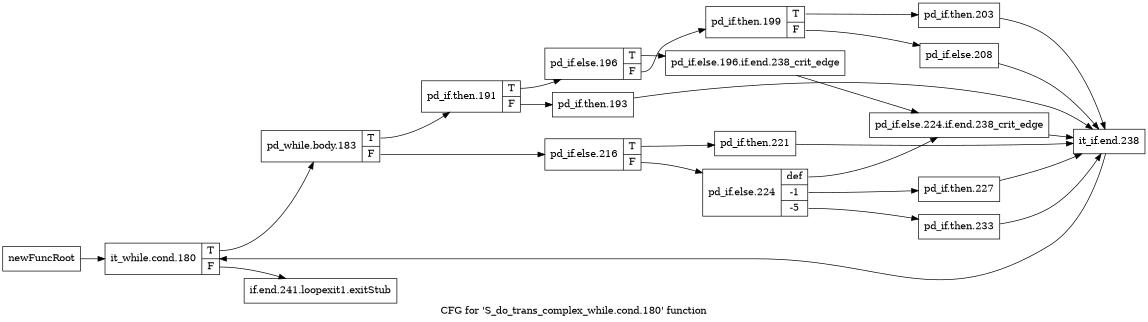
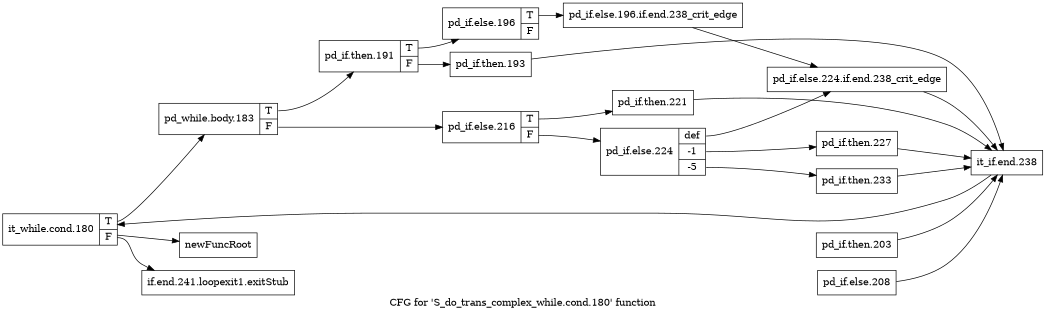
node "pd_if.then.199": removed
edge "newFuncRoot" -> "it_while.cond.180": reversed
